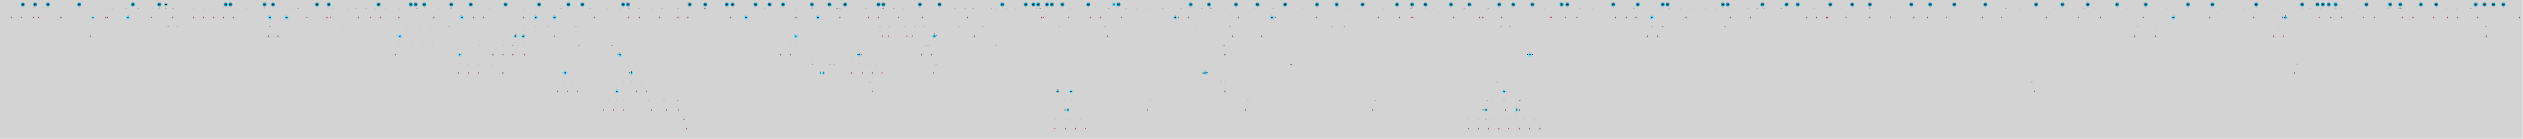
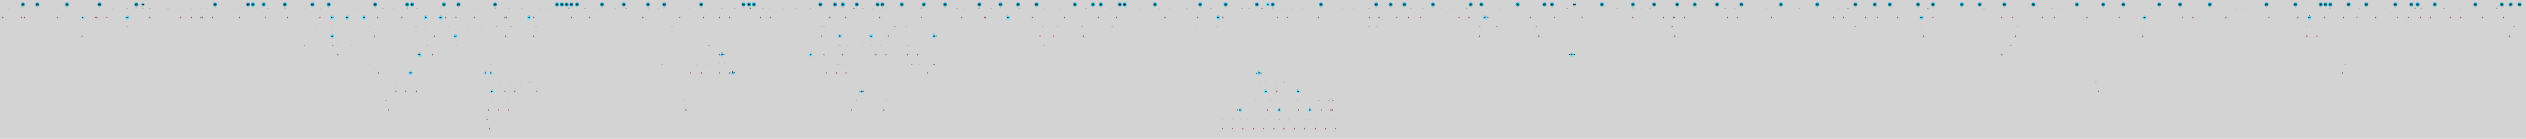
node "T3510": shape circle -> box
node "T3435": added
